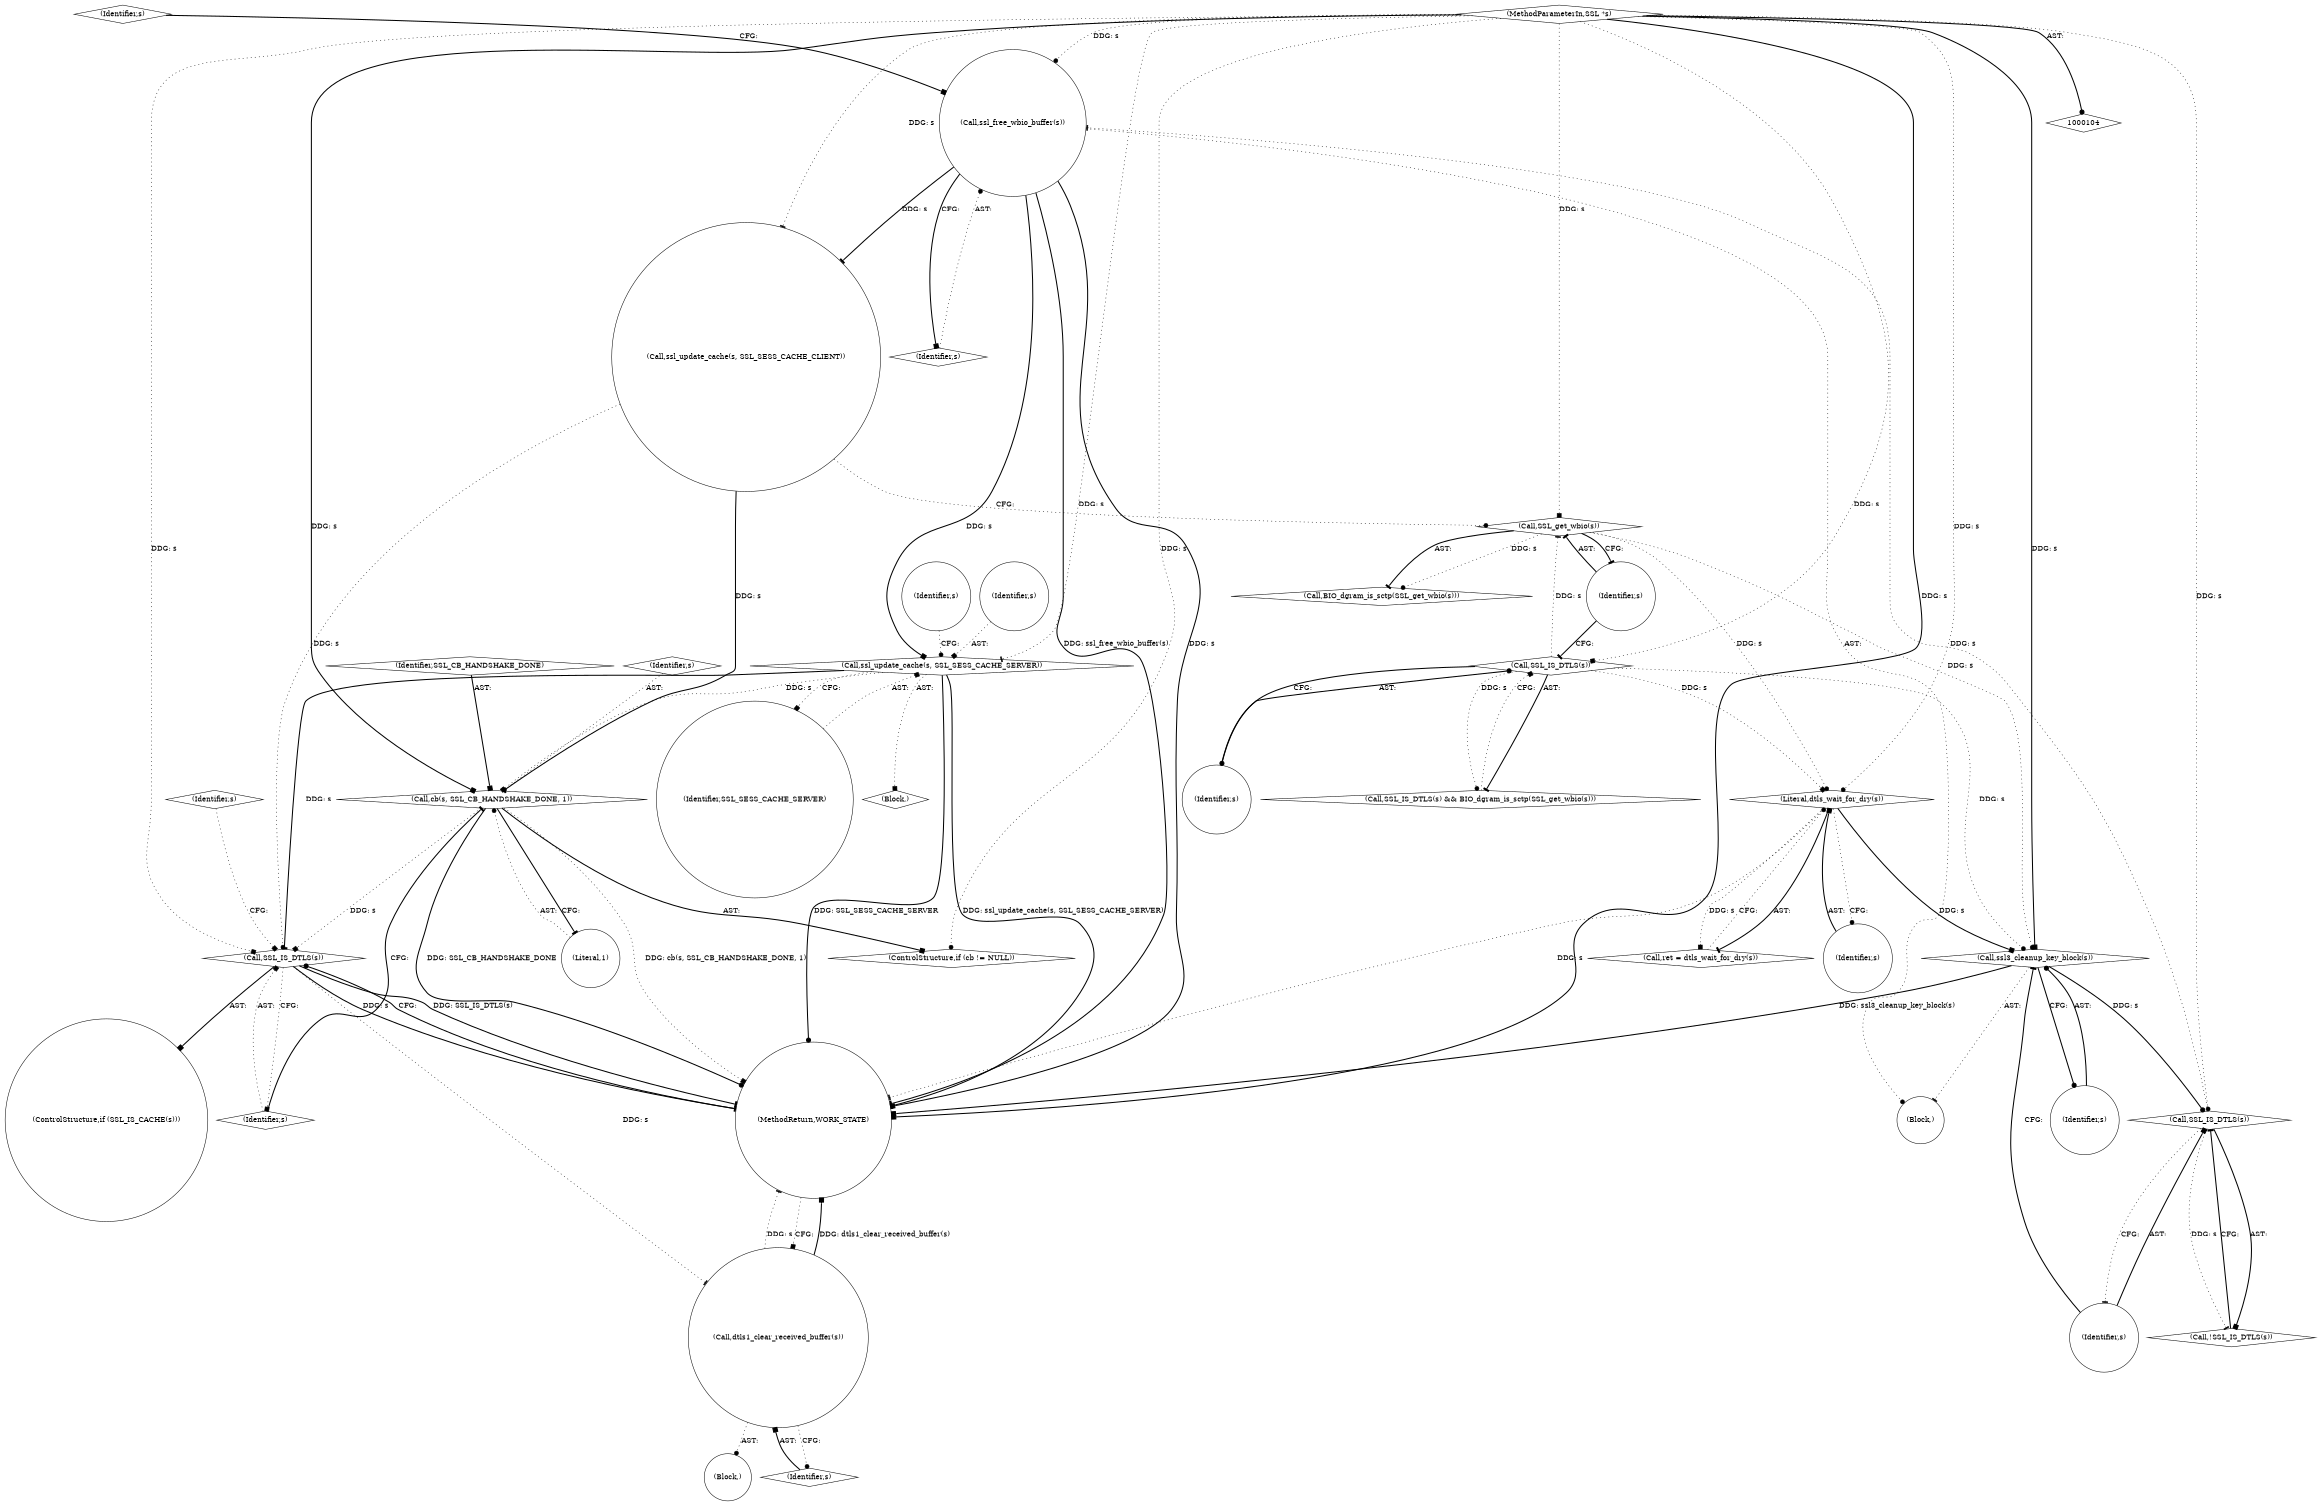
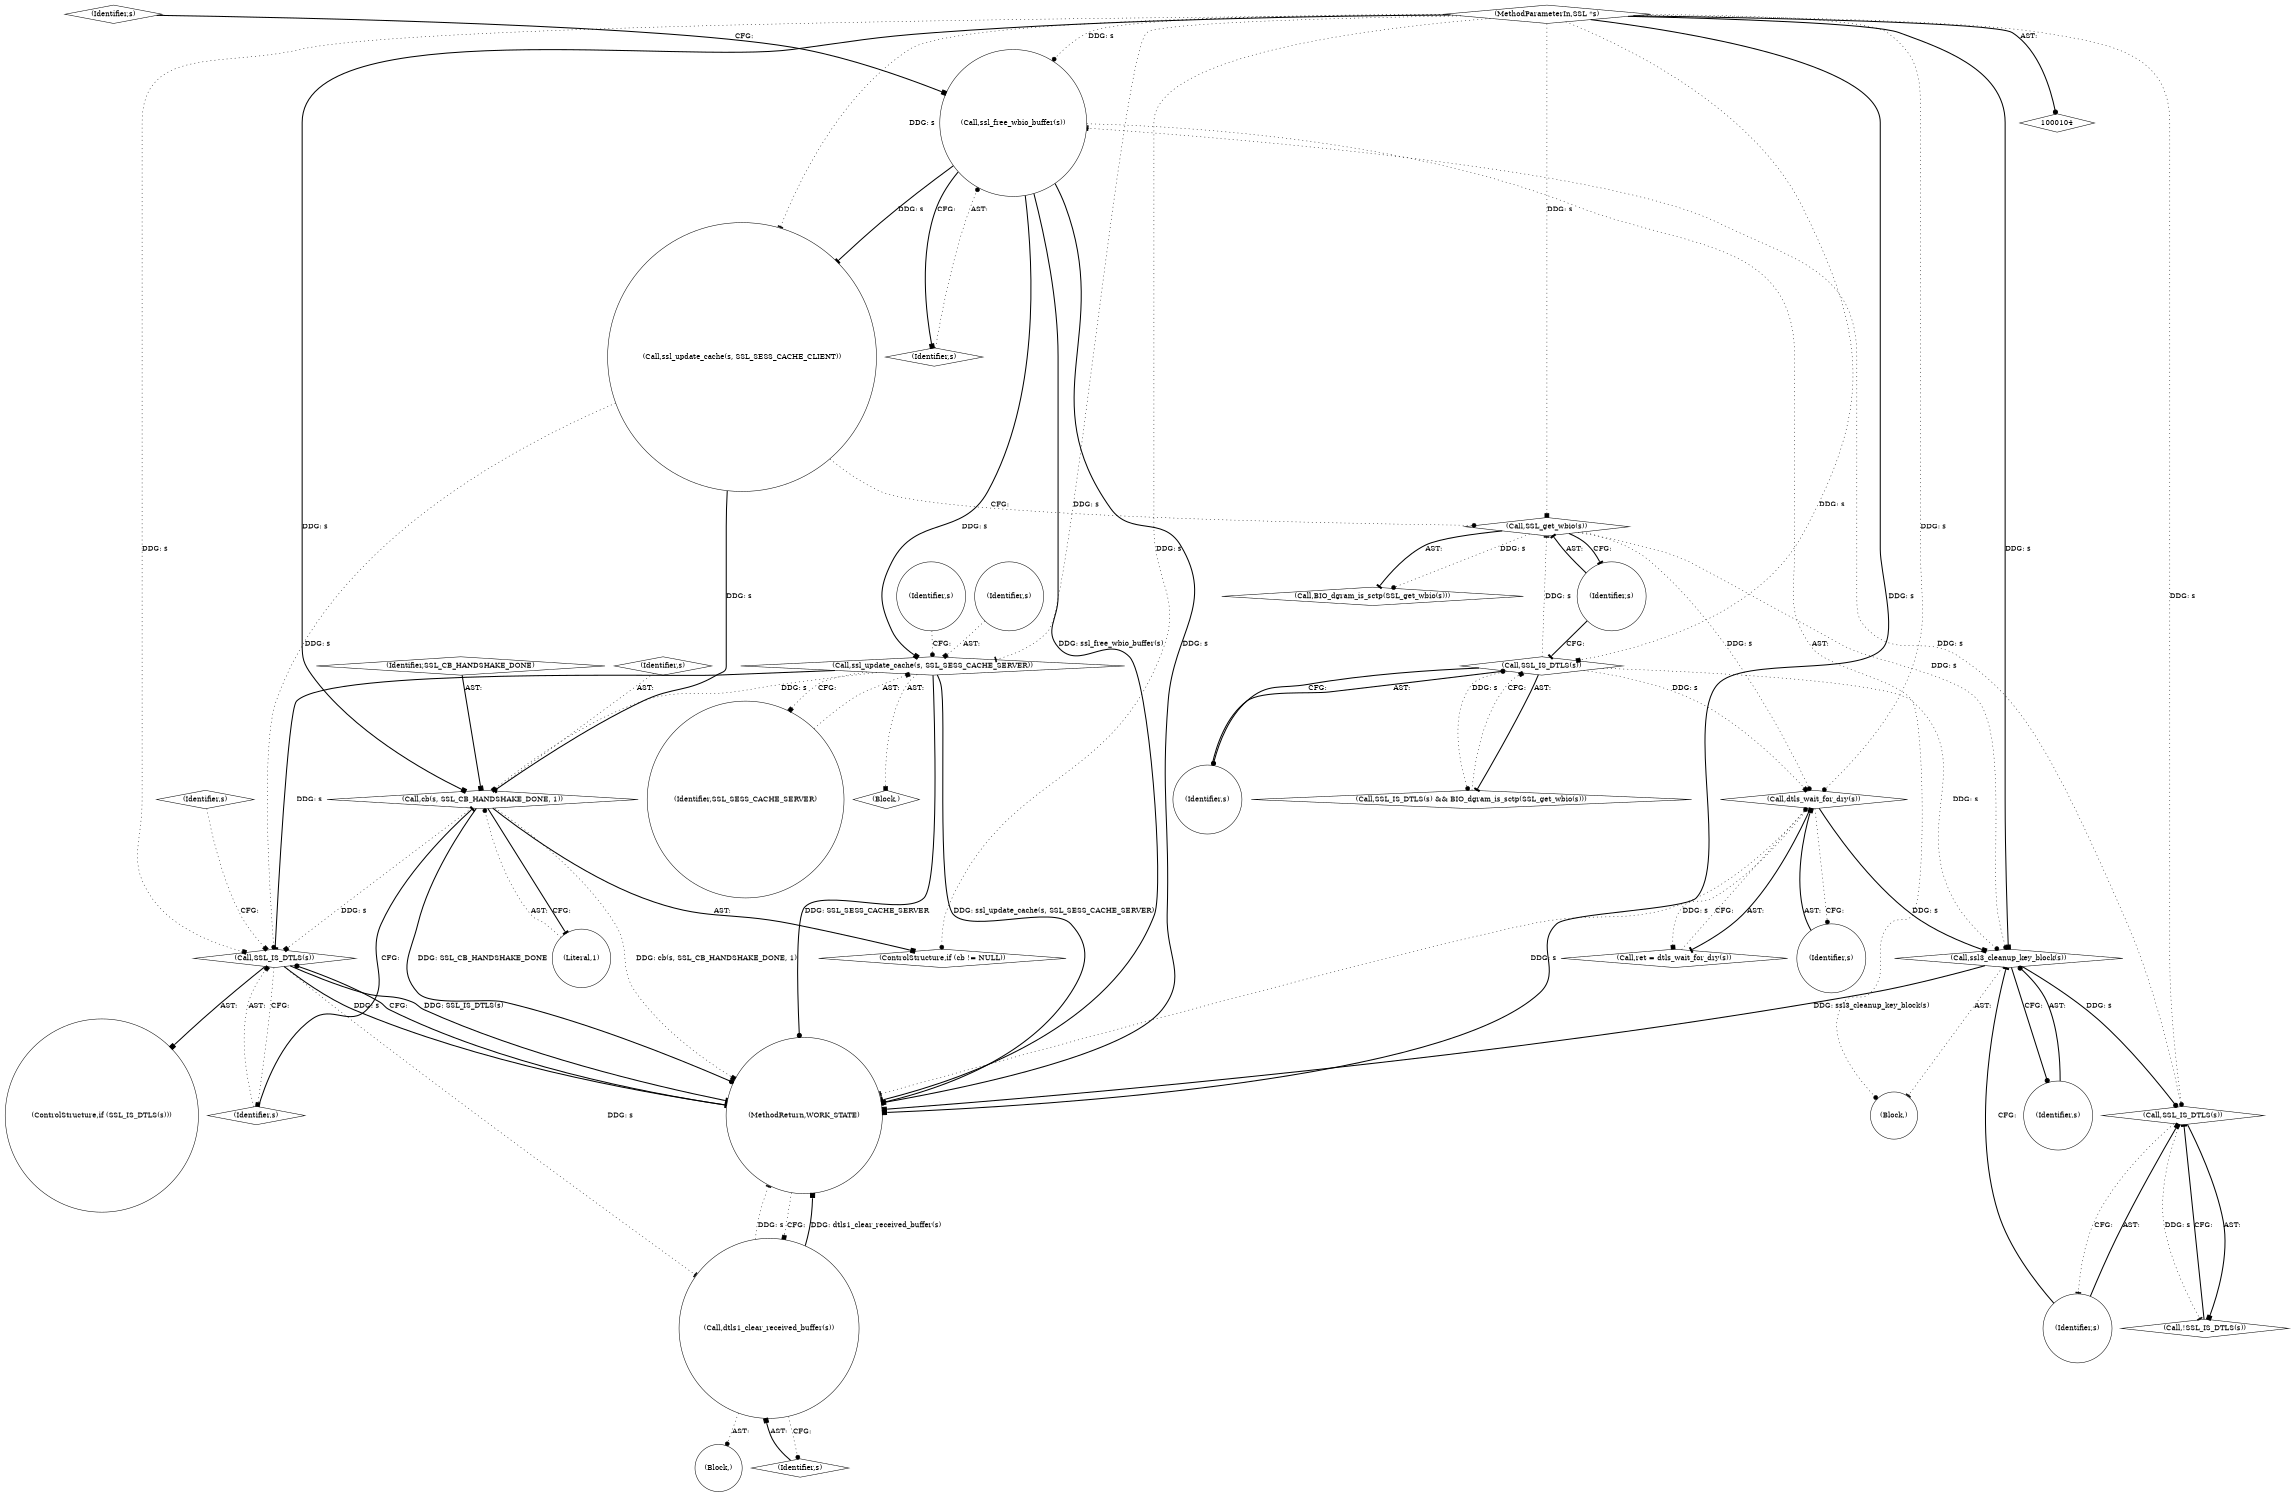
node "(Literal,dtls_wait_for_dry(s))": label "(Literal,dtls_wait_for_dry(s))" -> "(Call,dtls_wait_for_dry(s))"
node "(ControlStructure,if (SSL_IS_CACHE(s)))": label "(ControlStructure,if (SSL_IS_CACHE(s)))" -> "(ControlStructure,if (SSL_IS_DTLS(s)))"
